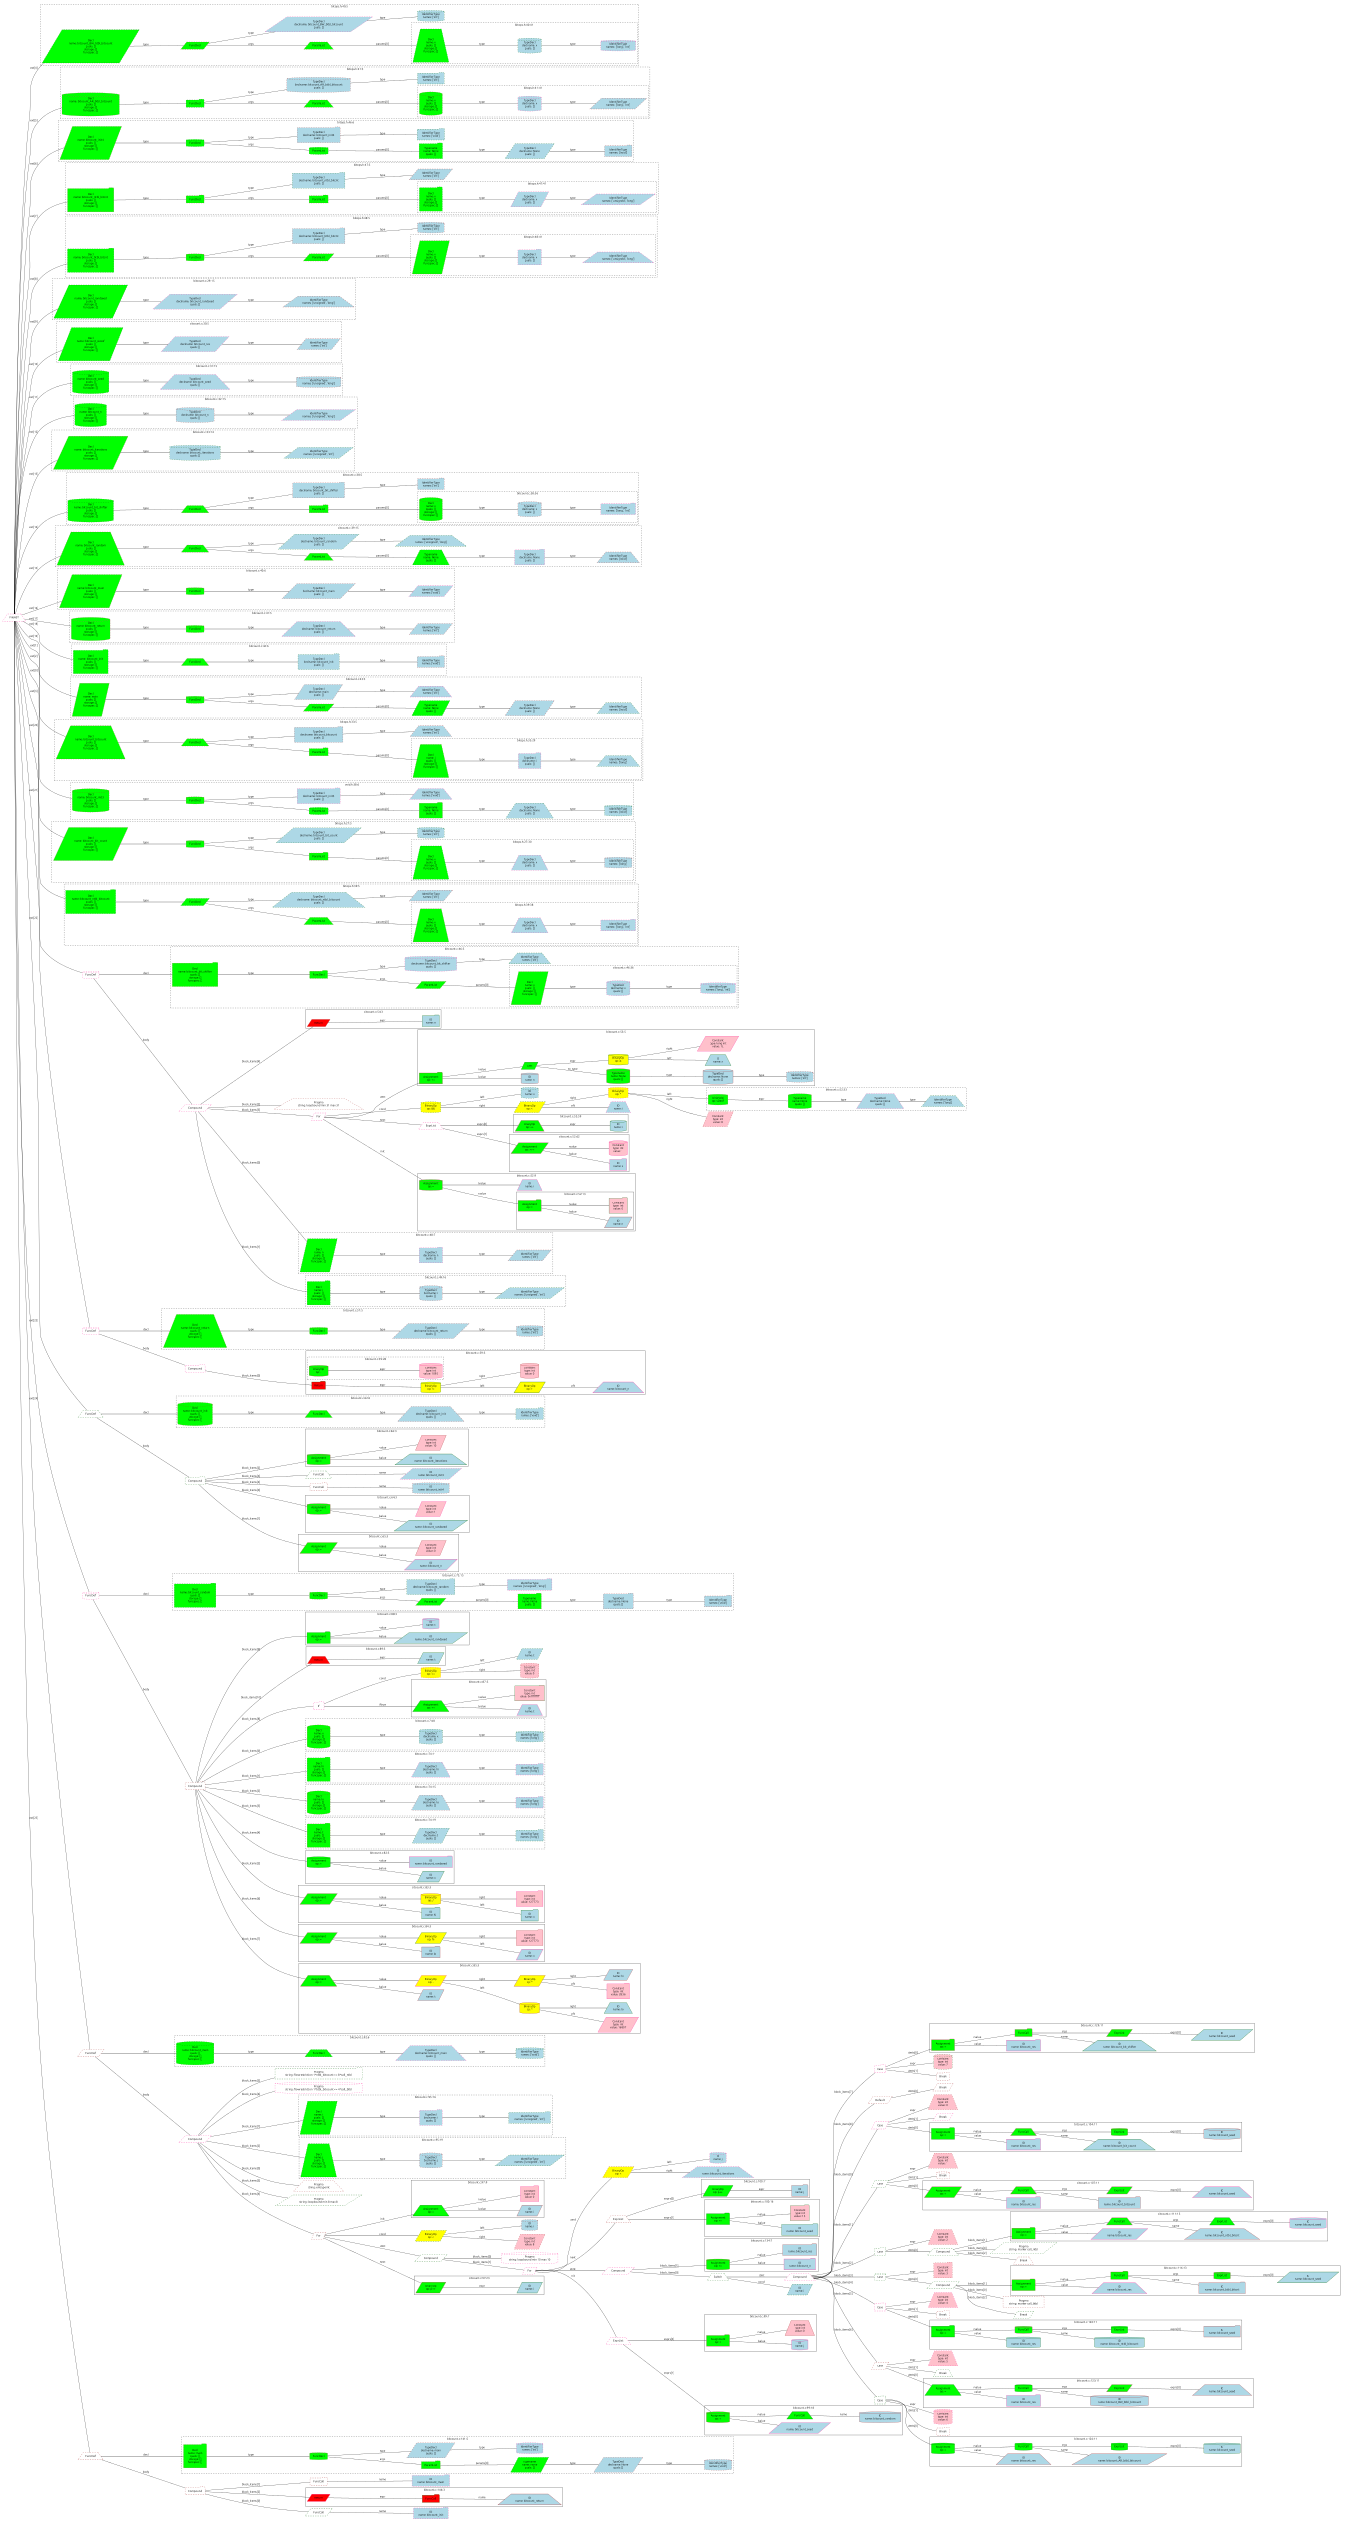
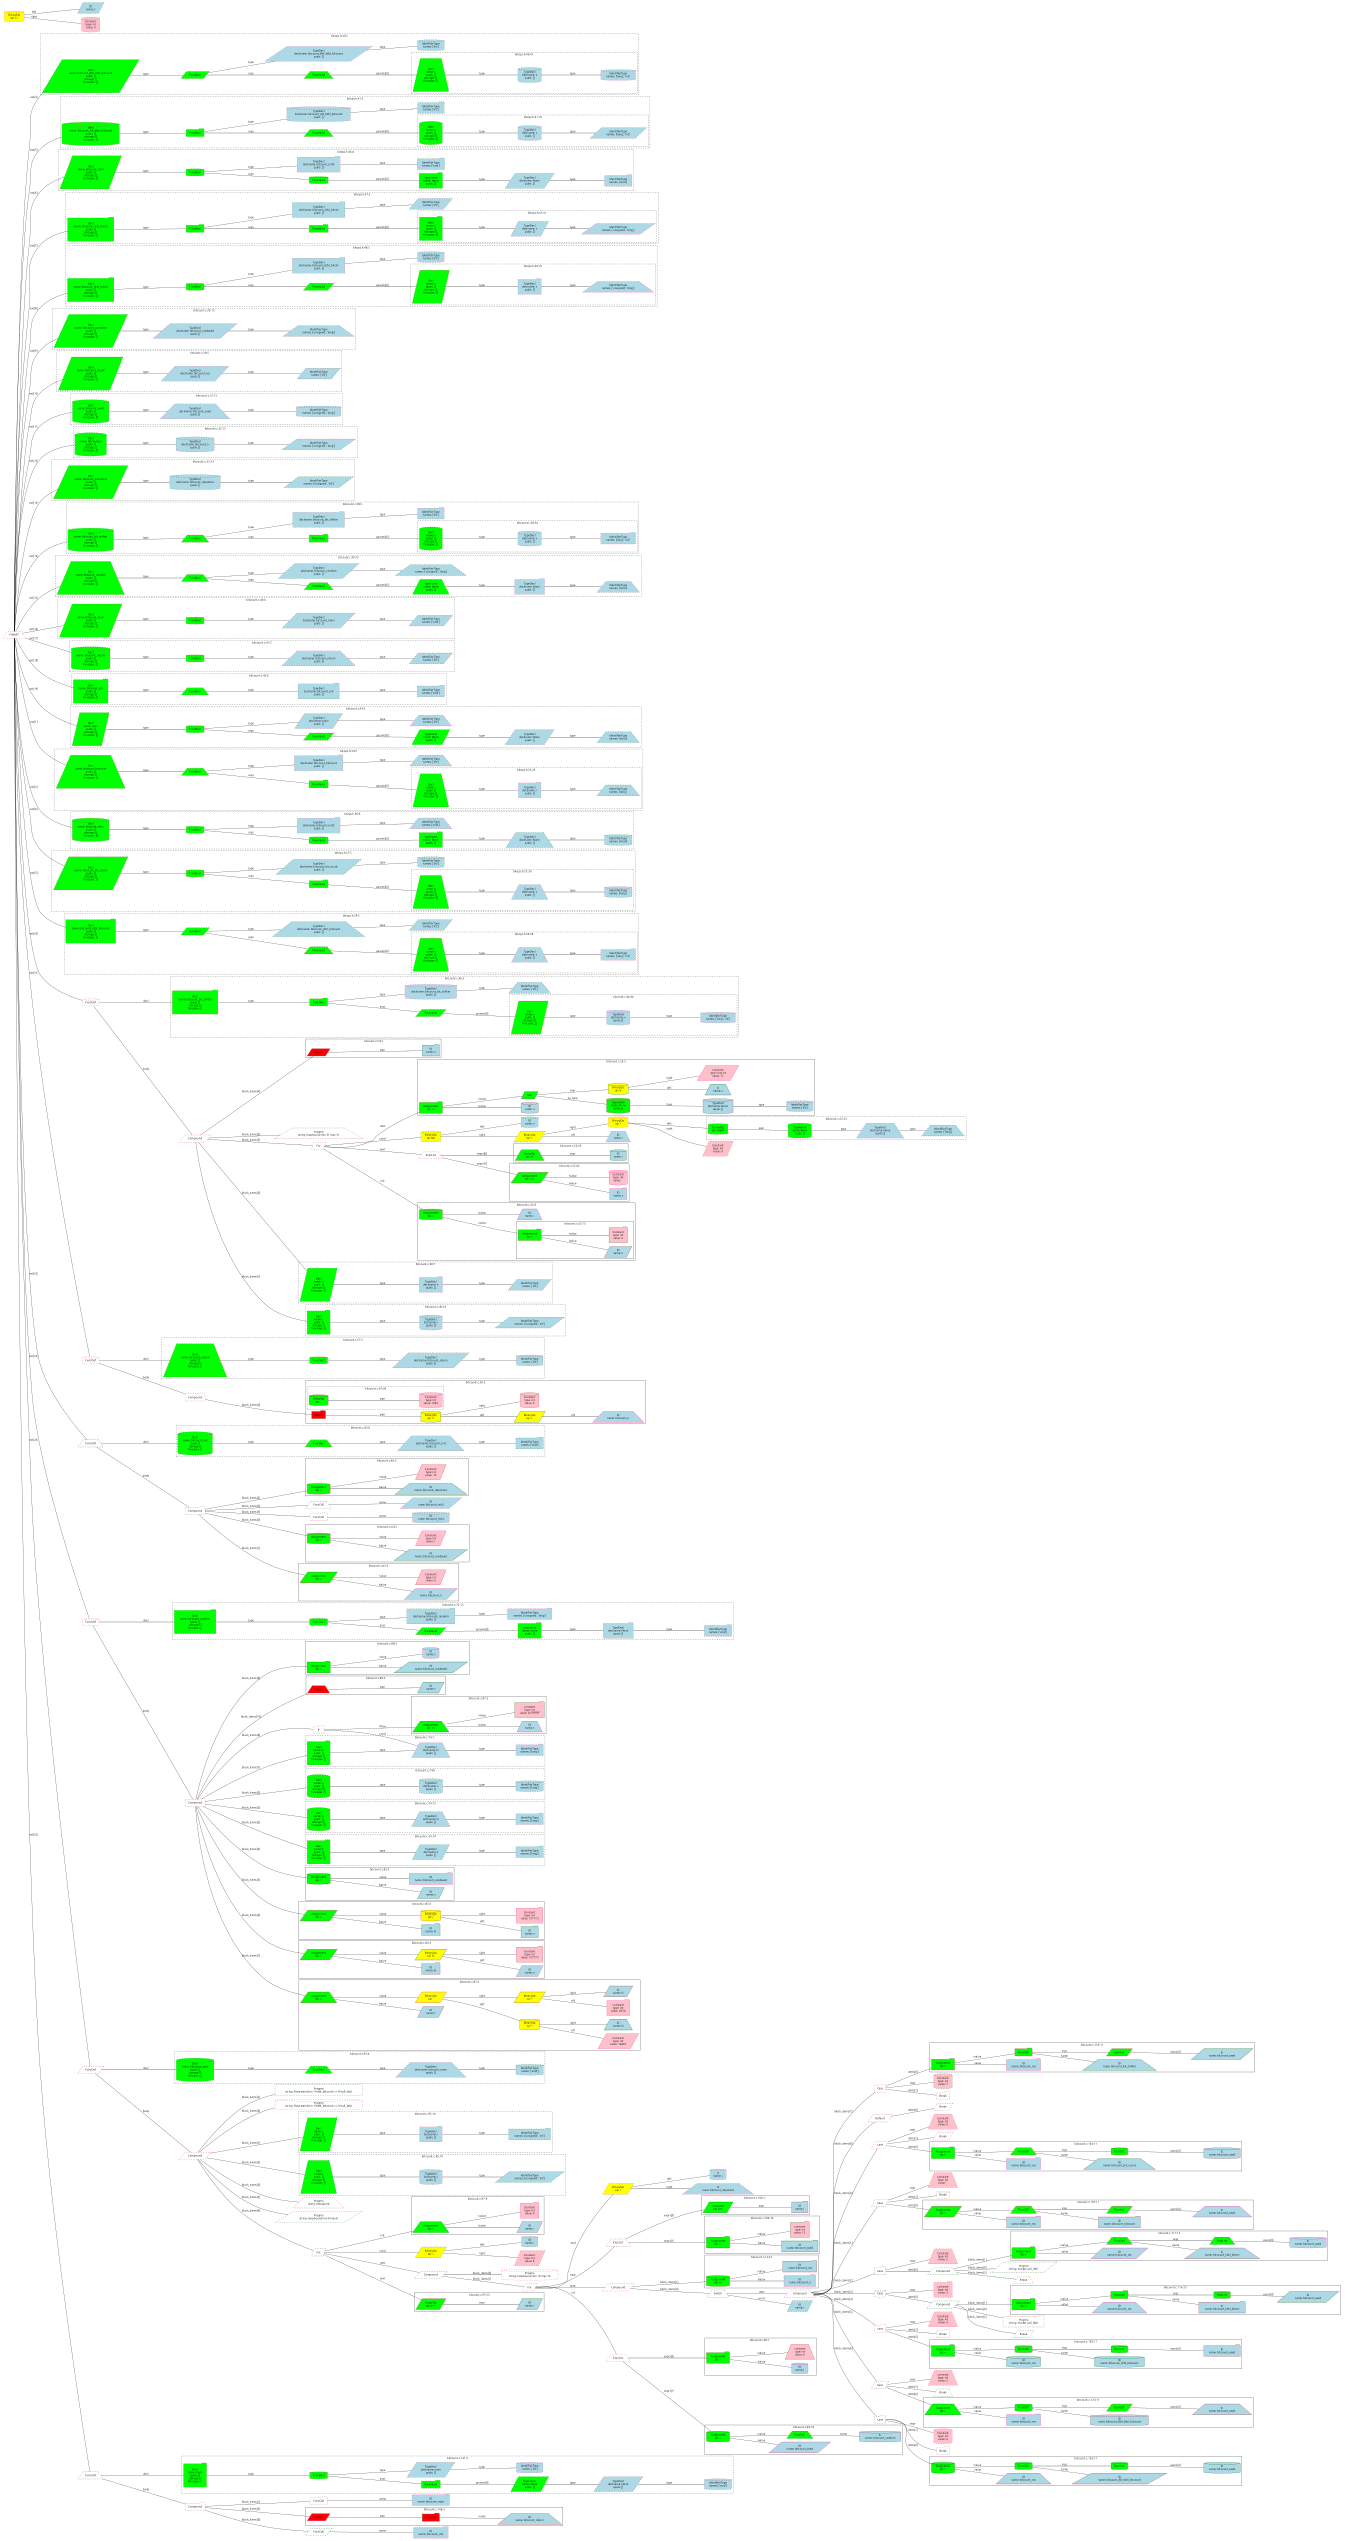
cluster "void.h:38:6": label "void.h:38:6" -> "bitops.h:38:6"
edge "BinaryOp op: <=" -- "If": now "TypeDecl declname: hi quals: []" -- "If"
